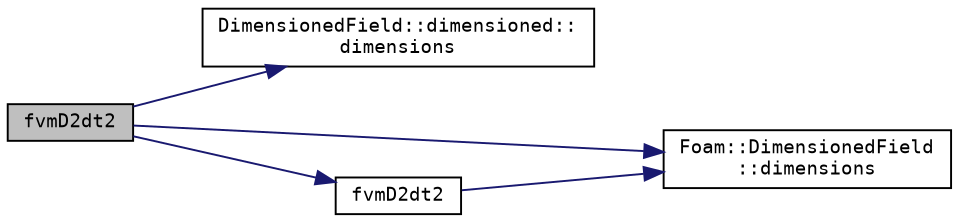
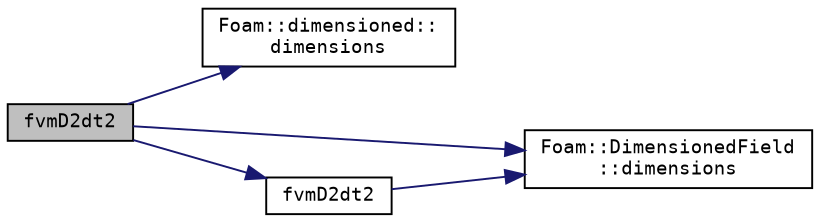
node "DimensionedField::dimensioned:: dimensions": label "DimensionedField::dimensioned:: dimensions" -> "Foam::dimensioned:: dimensions"
